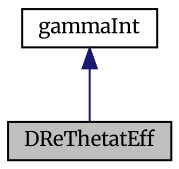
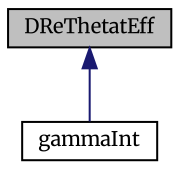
edge "DReThetatEff" -> "gammaInt": reversed
